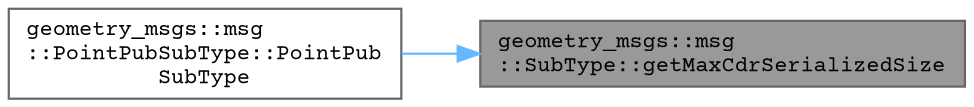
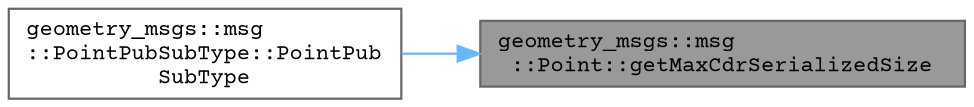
node "geometry_msgs::msg ::SubType::getMaxCdrSerializedSize": label "geometry_msgs::msg ::SubType::getMaxCdrSerializedSize" -> "geometry_msgs::msg ::Point::getMaxCdrSerializedSize"
